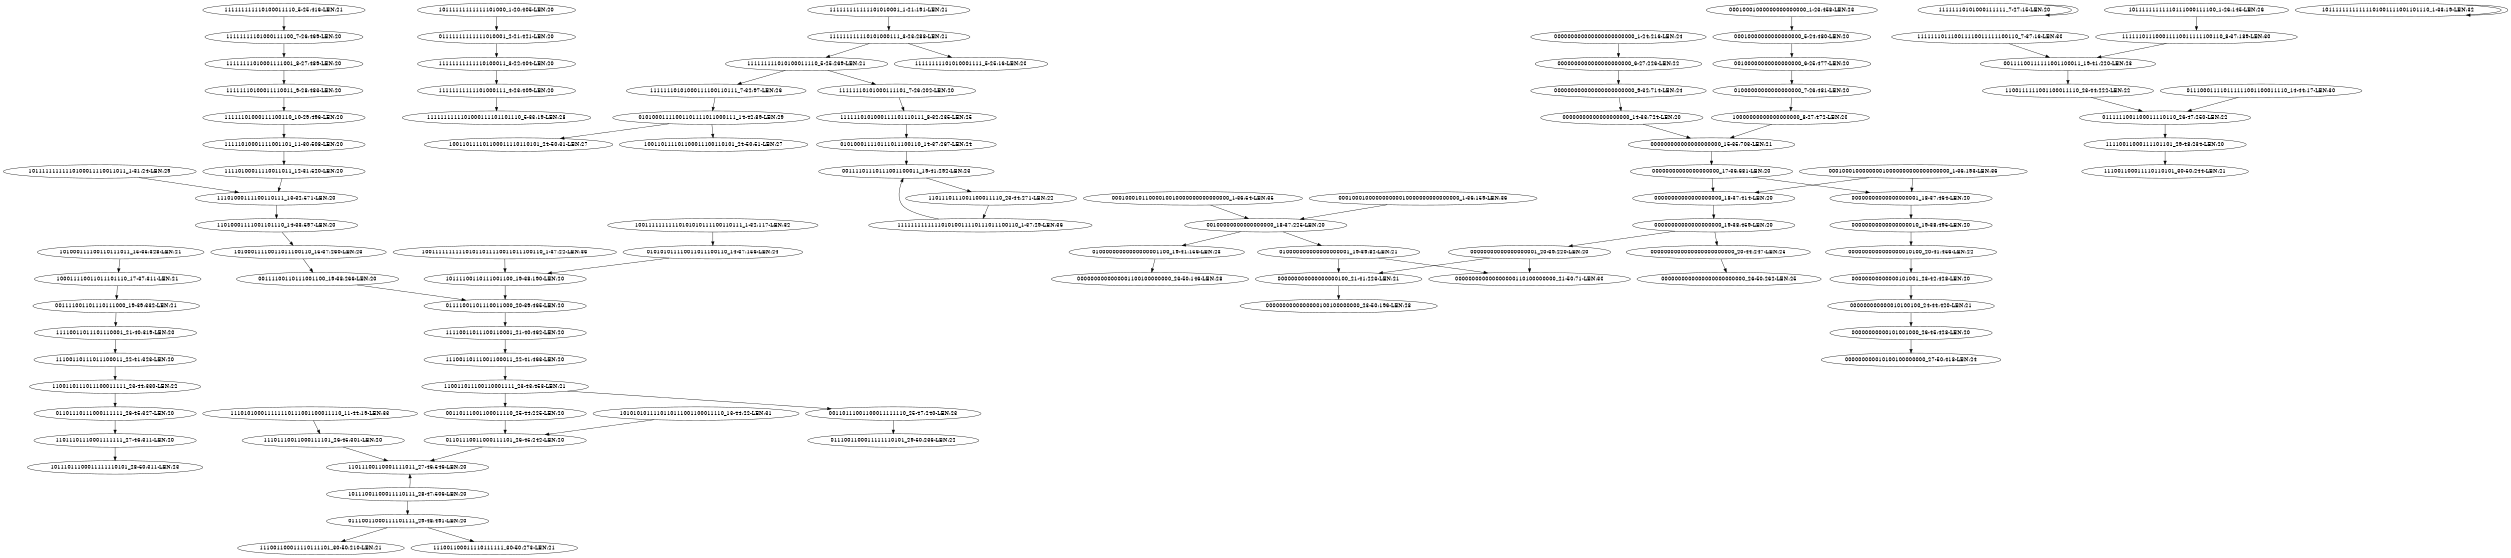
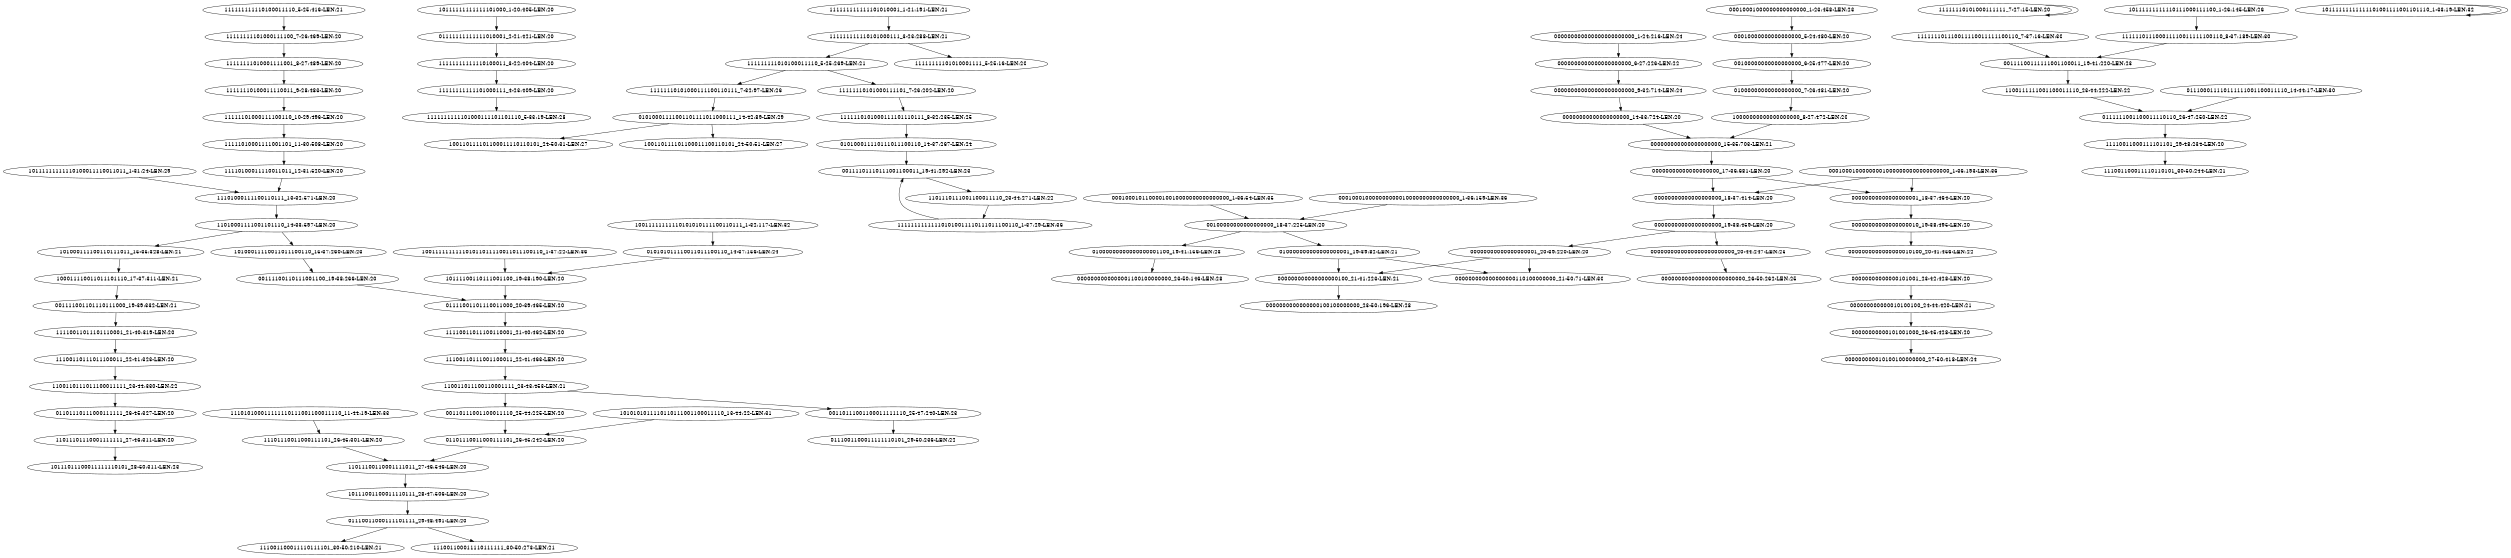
edge "11010001111001101110_14-33:597-LEN:20" -> "101000111100110111011_15-35:328-LEN:21": added
edge "0000000000000000010100_20-41:456-LEN:22" -> "00000000000000101001_23-42:428-LEN:20": removed
edge "10111001100011110111_28-47:506-LEN:20" -> "11011100110001111011_27-46:546-LEN:20": reversed
